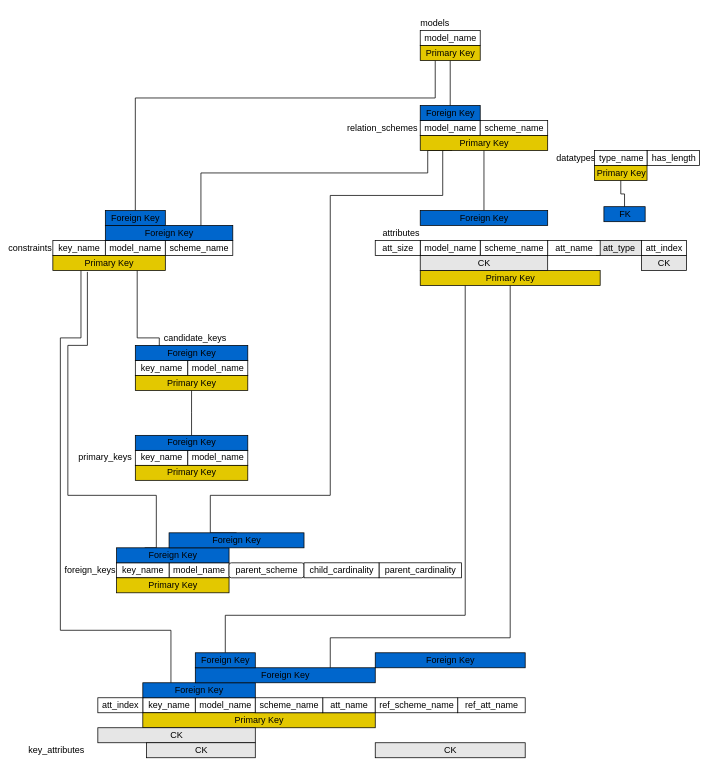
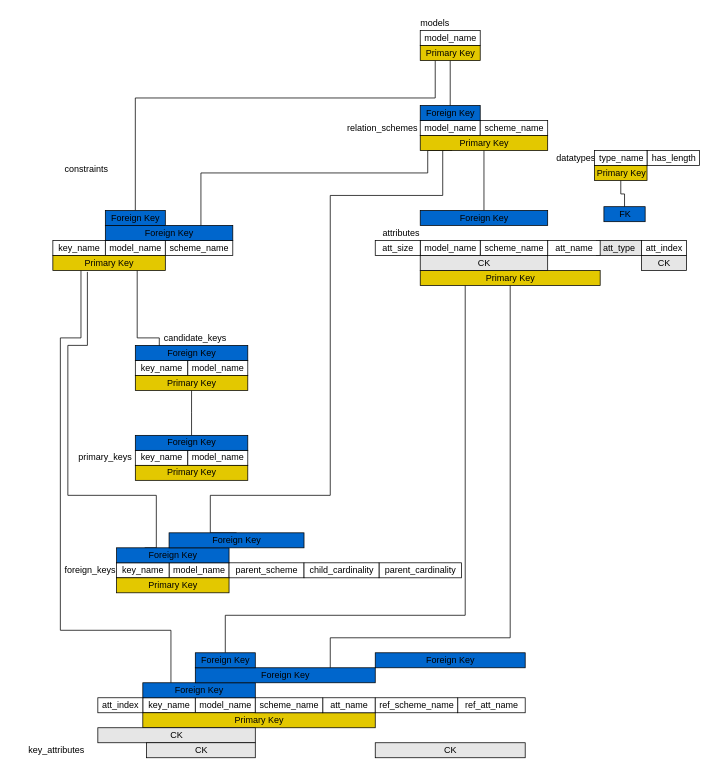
node "constraints": moved (30, 248) -> (87, 169)
node "parent_scheme": shape rounded rectangle -> rectangle
